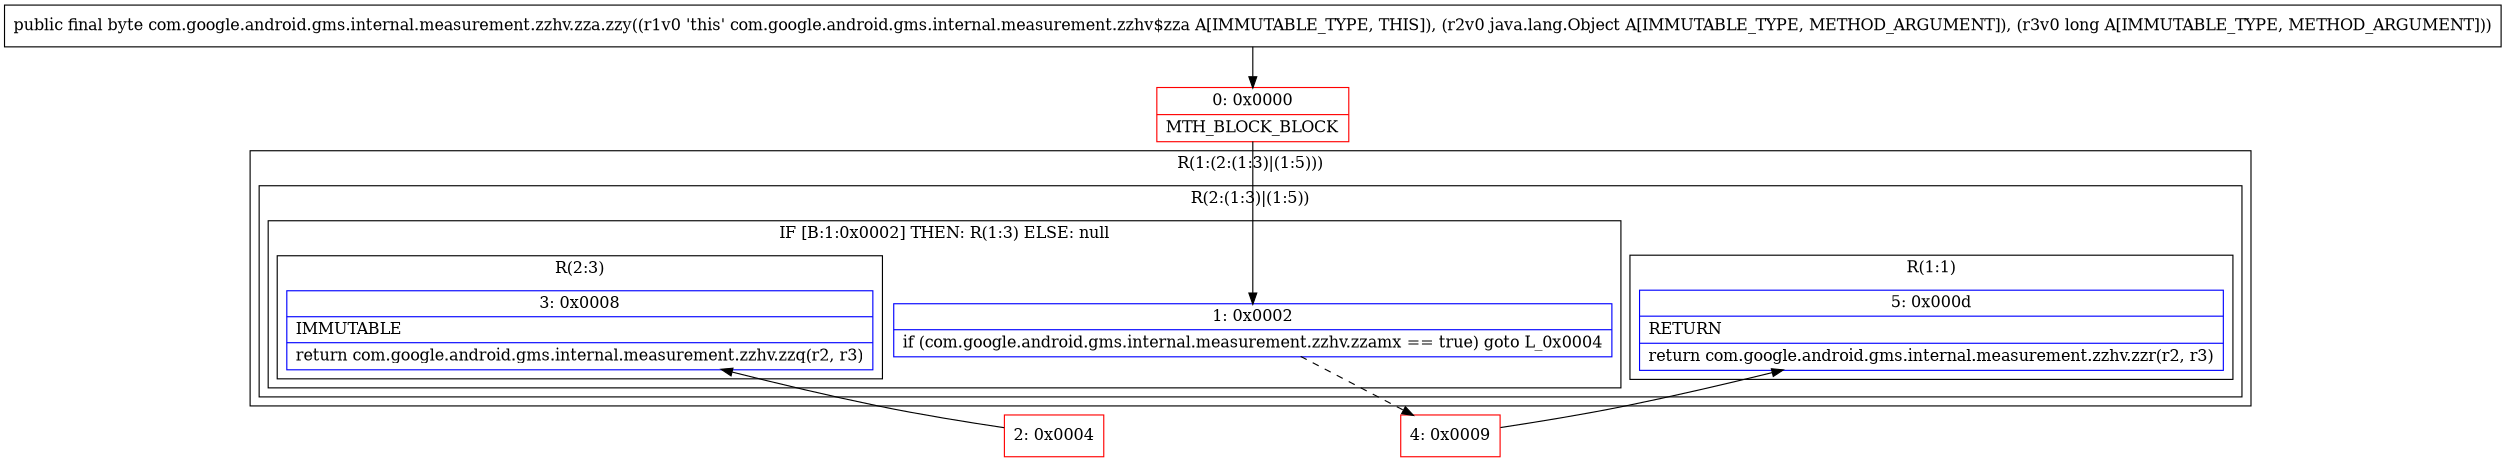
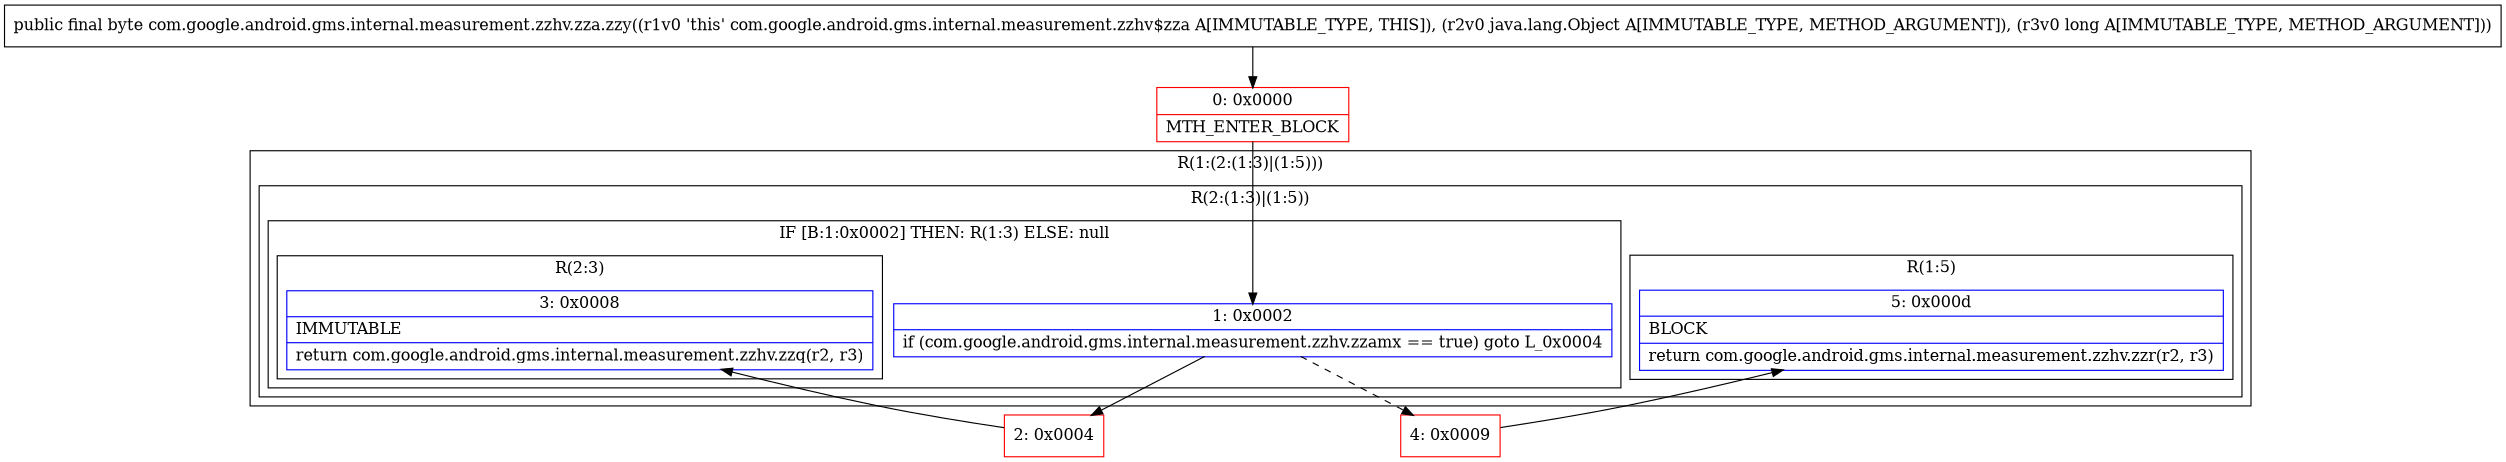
node "0: 0x0000": text "MTH_BLOCK_BLOCK" -> "MTH_ENTER_BLOCK"
cluster "R(1:1)": label "R(1:1)" -> "R(1:5)"
node "5: 0x000d": text "RETURN" -> "BLOCK"
edge "1: 0x0002" -> "2: 0x0004": added
